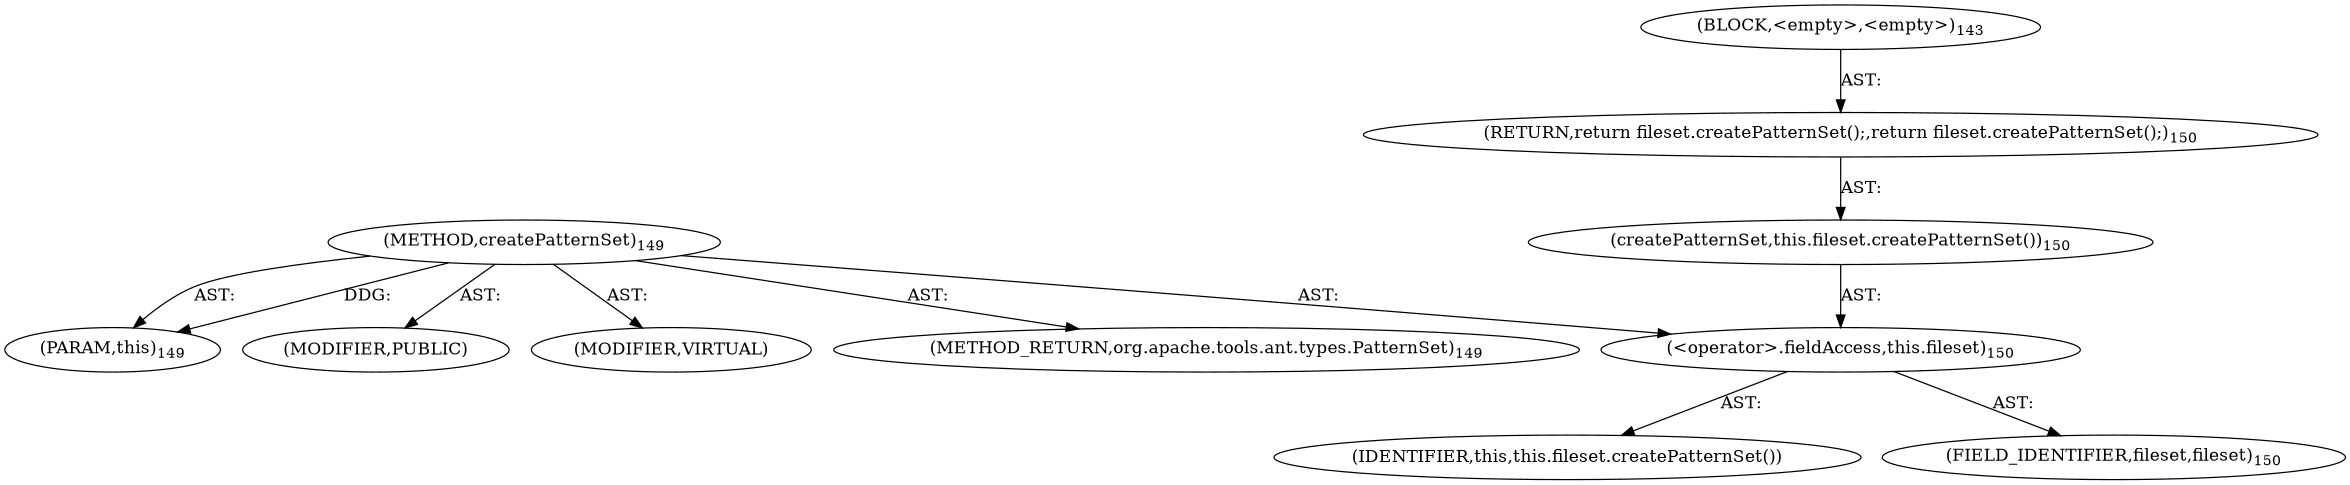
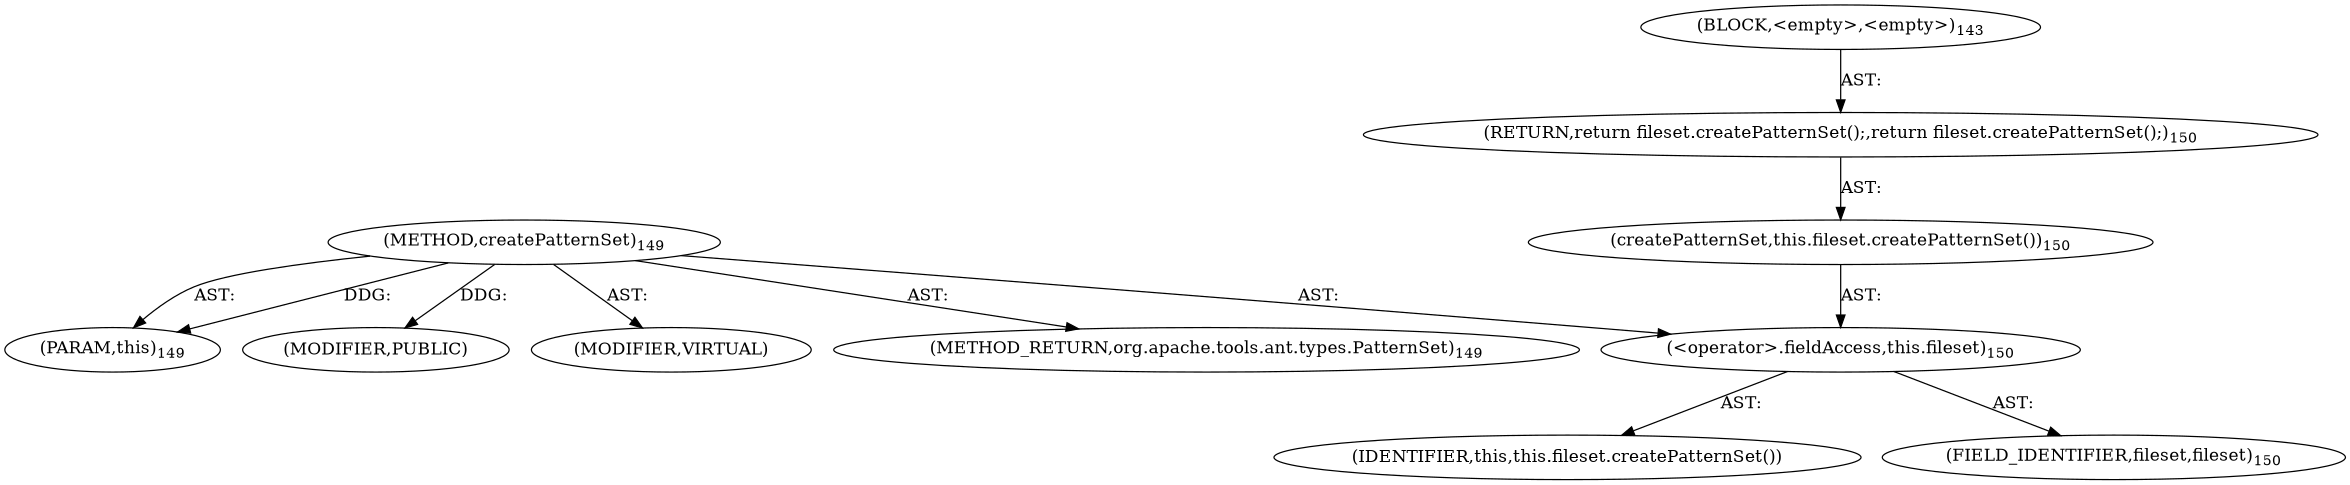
edge "(METHOD,createPatternSet)" -> "(MODIFIER,PUBLIC)": label "AST: " -> "DDG: "
